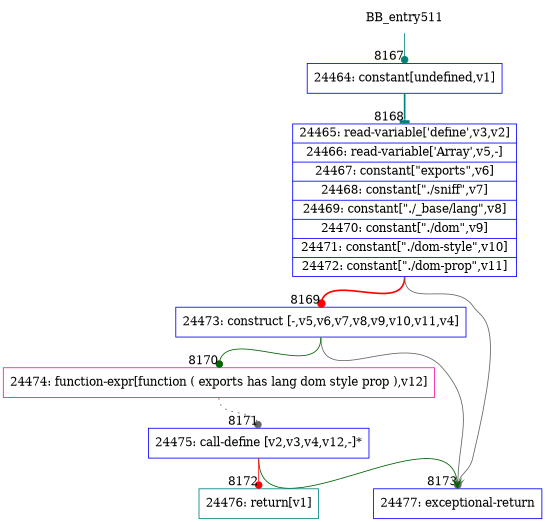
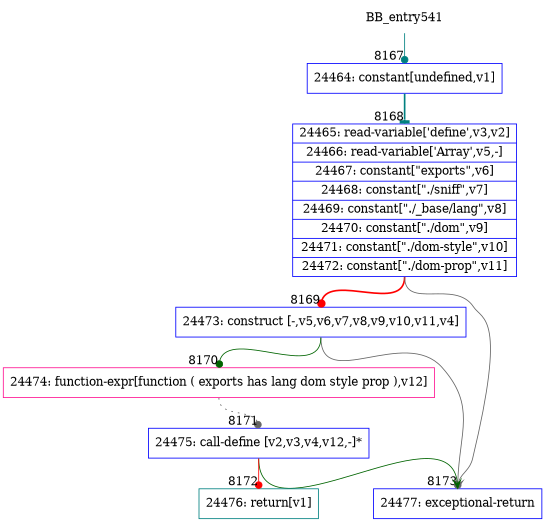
node "BB_entry511": label "BB_entry511" -> "BB_entry541"
